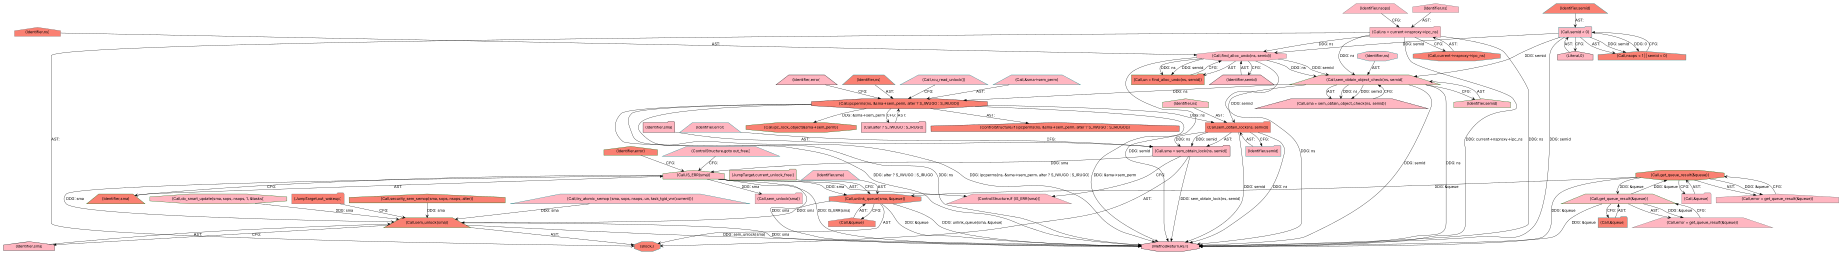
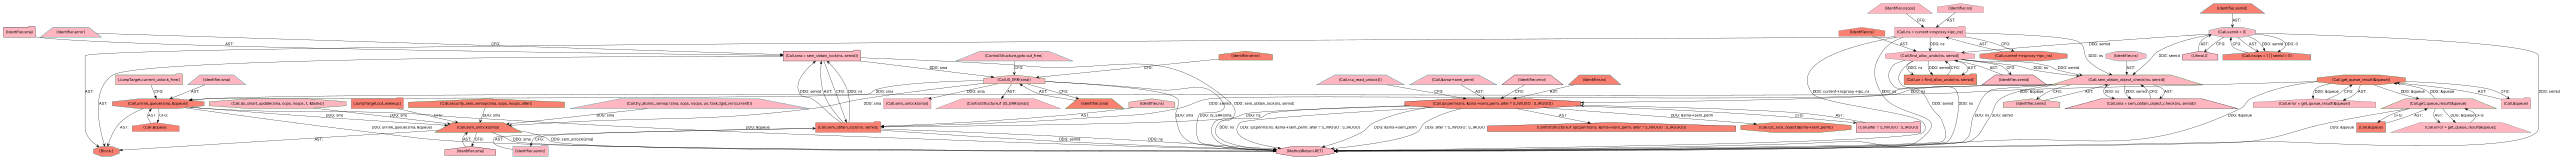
node "(Call,semid < 0)": shape folder -> octagon
edge "(Call,sma = sem_obtain_lock(ns, semid))" -> "(ControlStructure,if (IS_ERR(sma)))": now "(Call,sma = sem_obtain_lock(ns, semid))" -> "(Call,sem_obtain_lock(ns, semid))"
